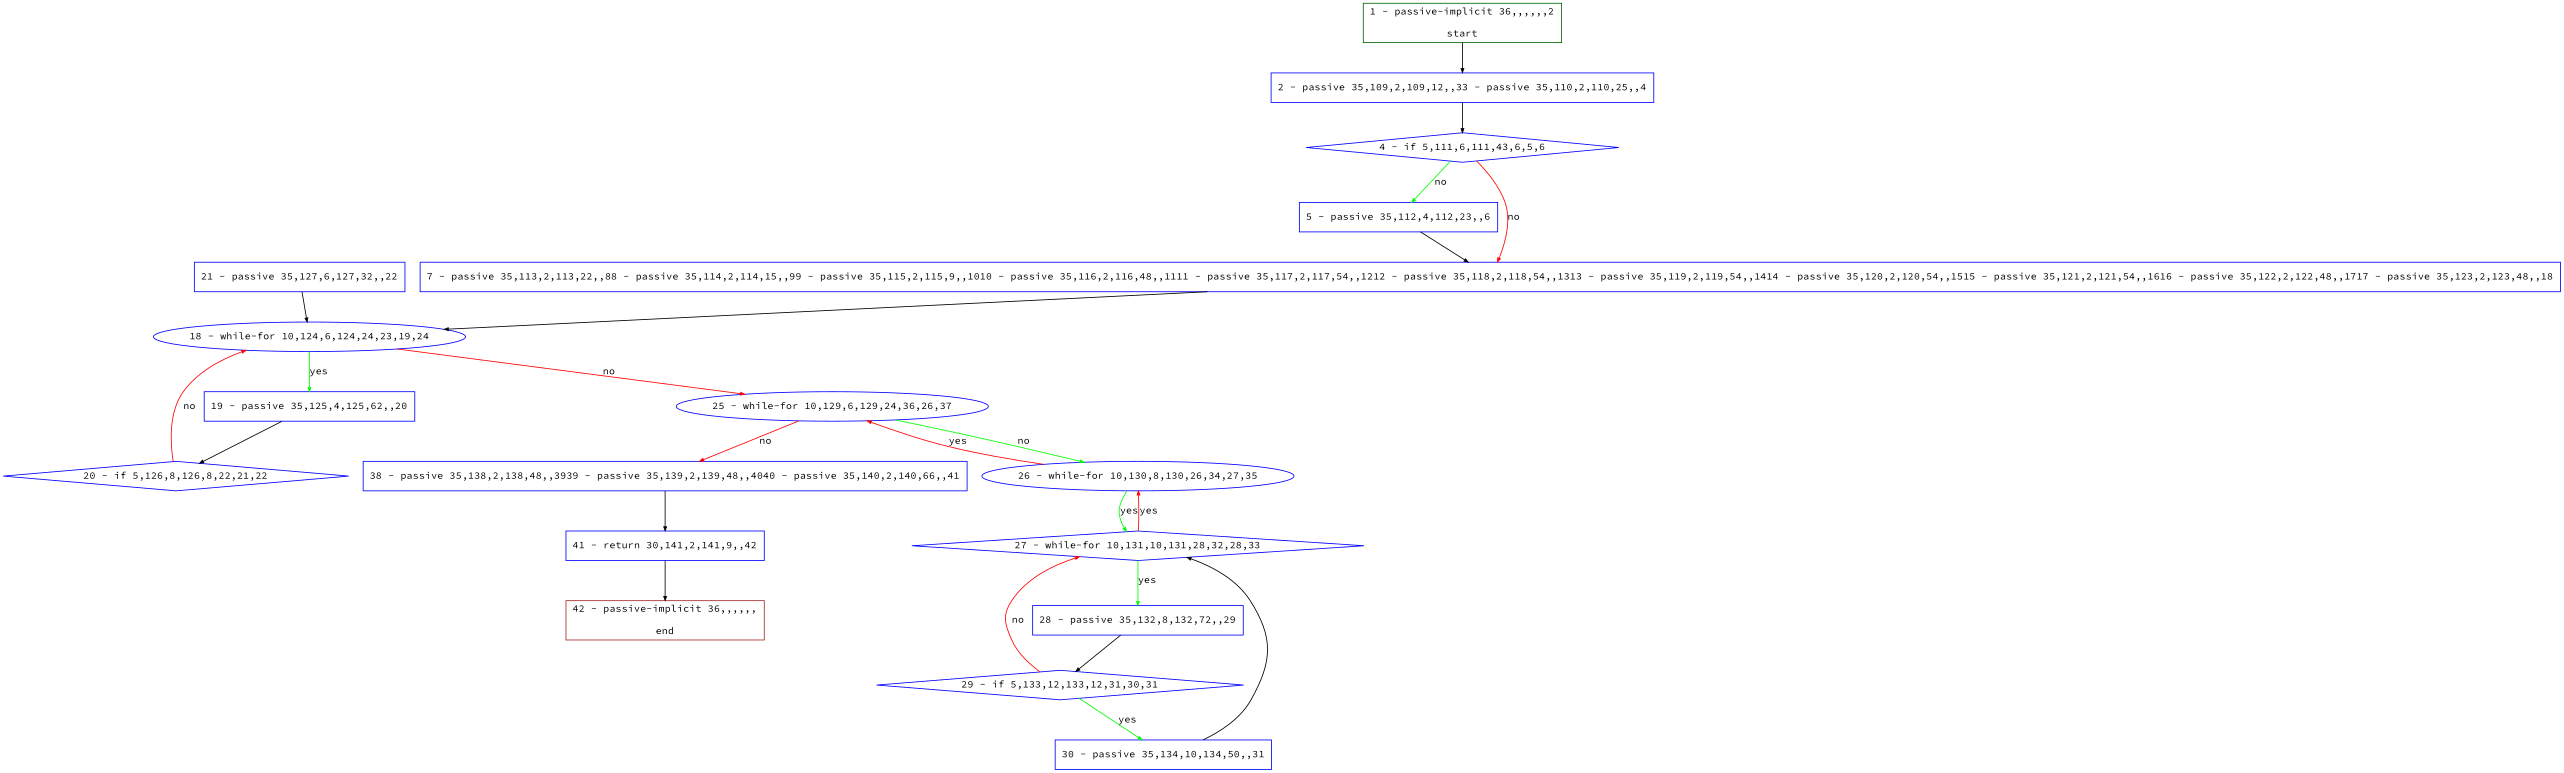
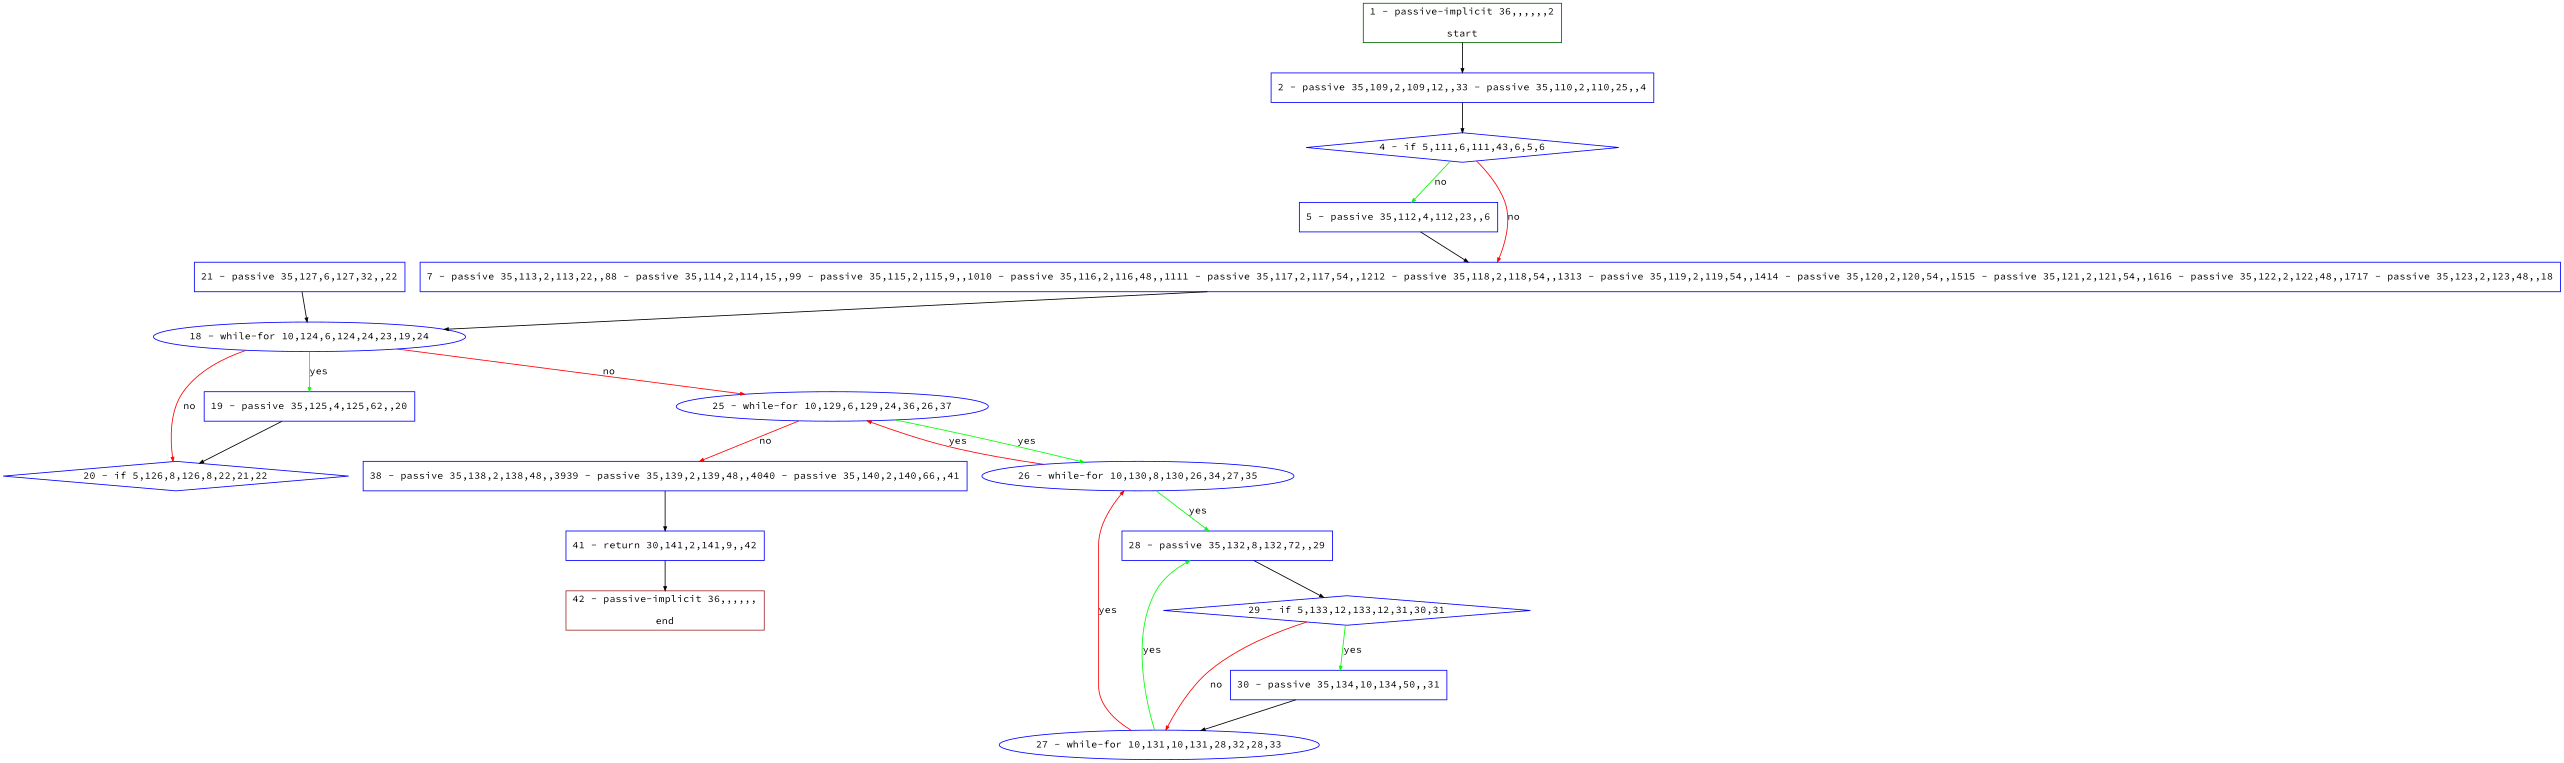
edge "20 - if 5,126,8,126,8,22,21,22" -> "18 - while-for 10,124,6,124,24,23,19,24": reversed
edge "25 - while-for 10,129,6,129,24,36,26,37" -> "26 - while-for 10,130,8,130,26,34,27,35": label "no" -> "yes"
edge "26 - while-for 10,130,8,130,26,34,27,35" -> "27 - while-for 10,131,10,131,28,32,28,33": now "26 - while-for 10,130,8,130,26,34,27,35" -> "28 - passive 35,132,8,132,72,,29"
node "27 - while-for 10,131,10,131,28,32,28,33": shape diamond -> ellipse
